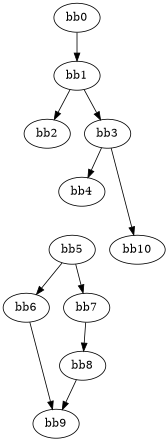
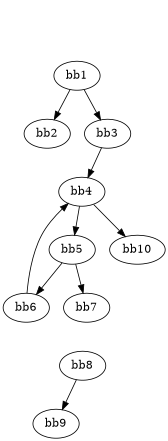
node "bb0": removed
edge "bb3" -> "bb10": now "bb4" -> "bb10"
edge "bb4" -> "bb5": added
edge "bb7" -> "bb8": removed
edge "bb6" -> "bb9": now "bb6" -> "bb4"
